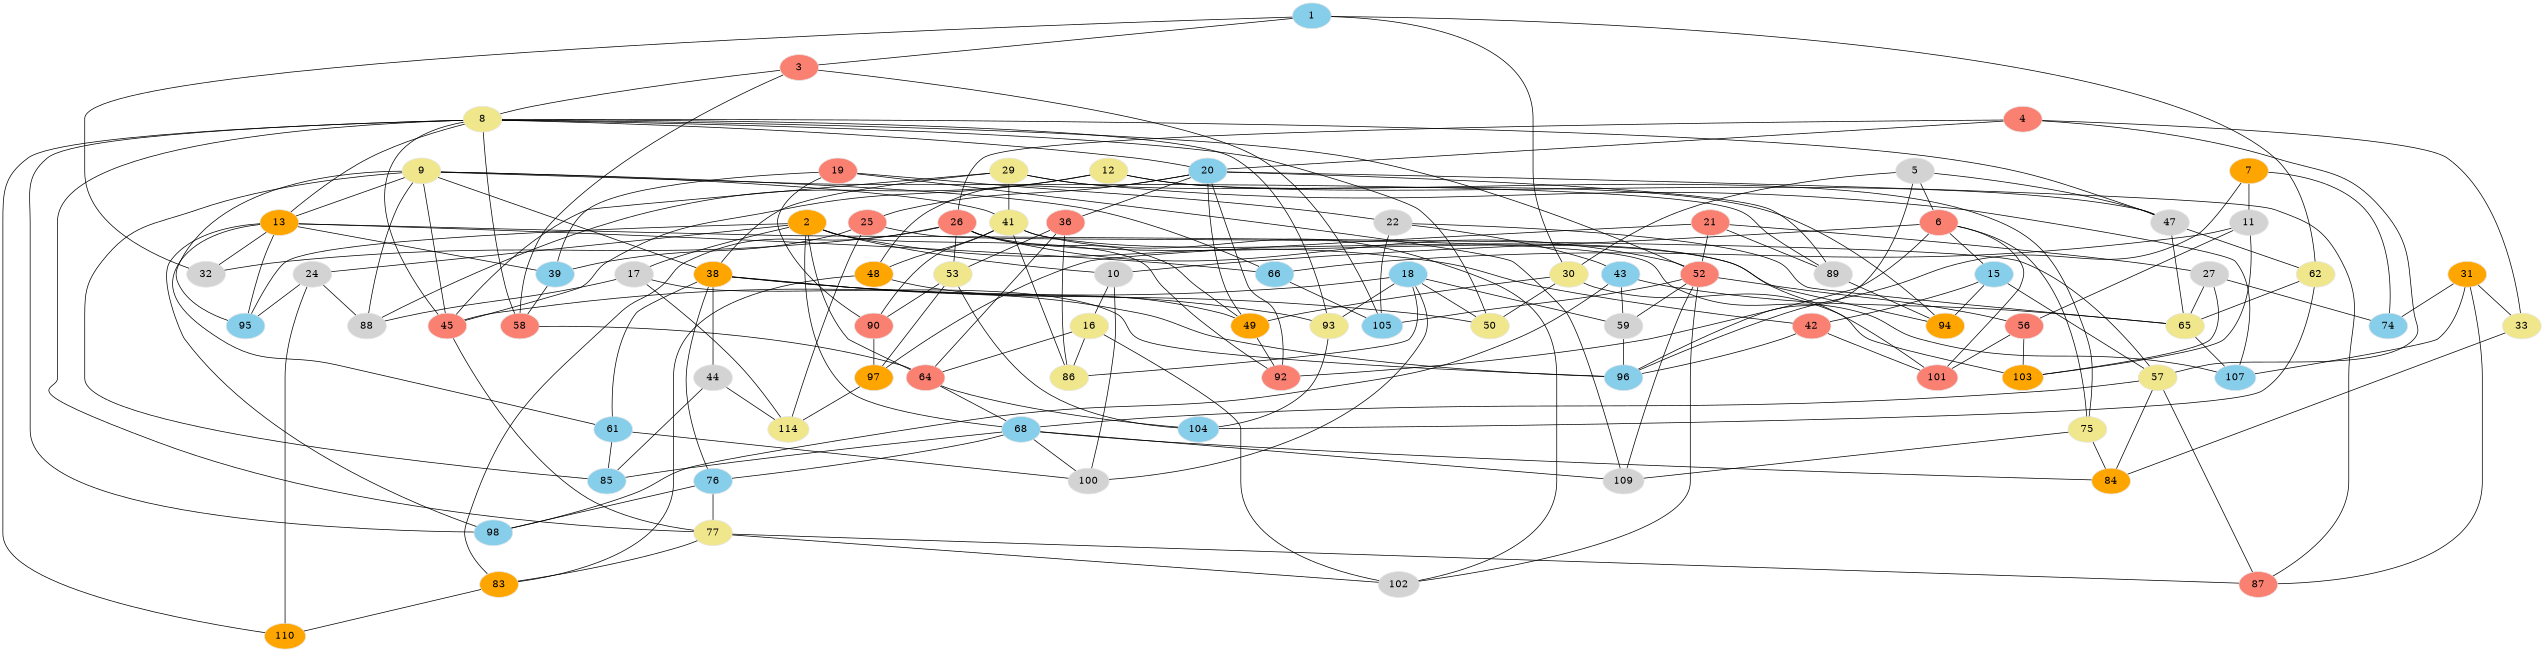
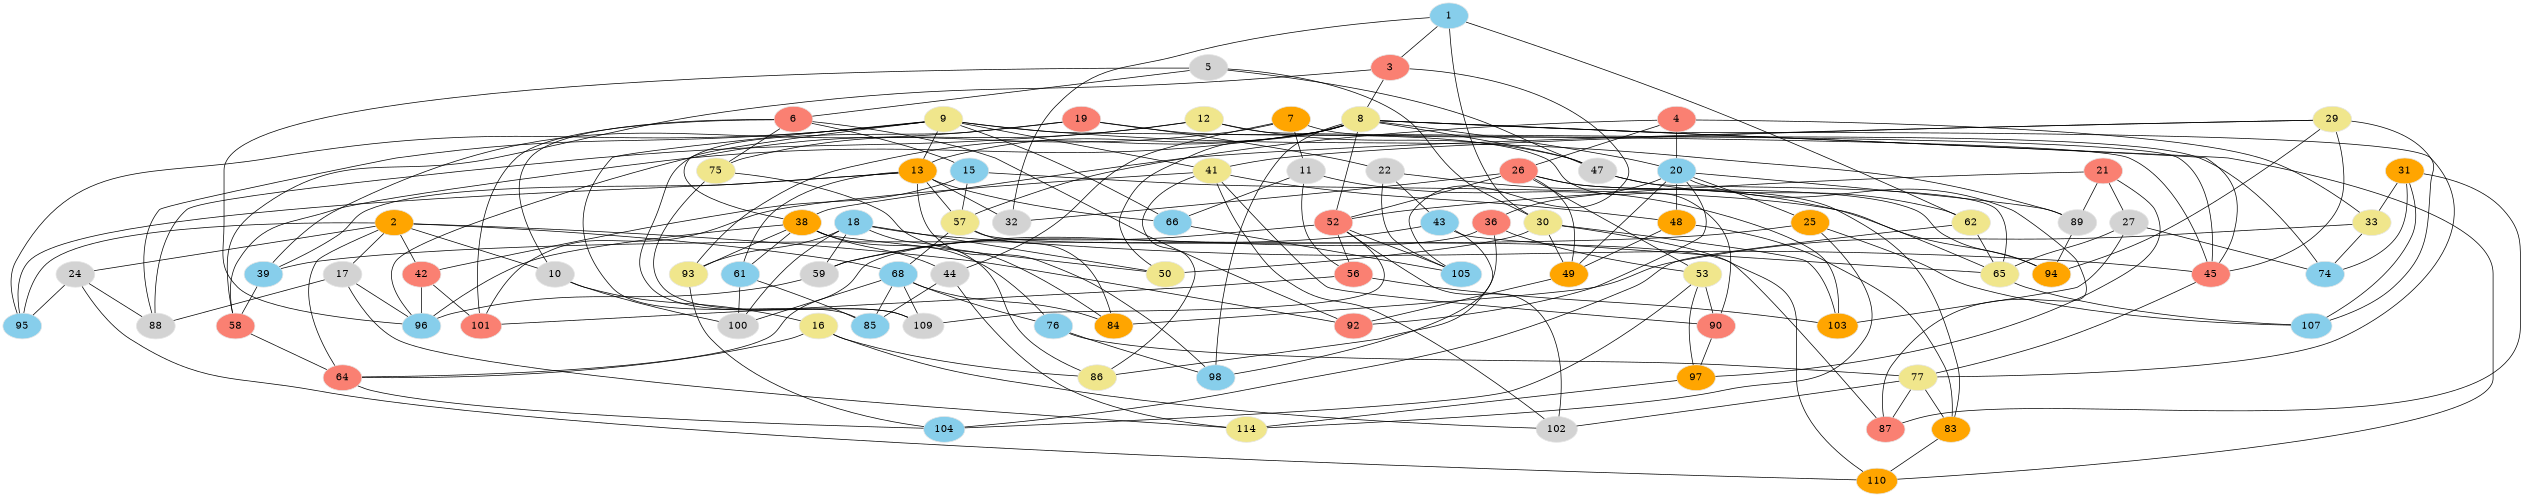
edge "7" -- "44": added
node "25": fillcolor salmon -> orange
edge "33" -- "74": added
edge "30" -- "110": added
edge "64" -- "68": removed
